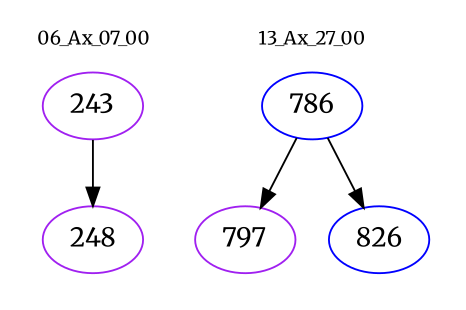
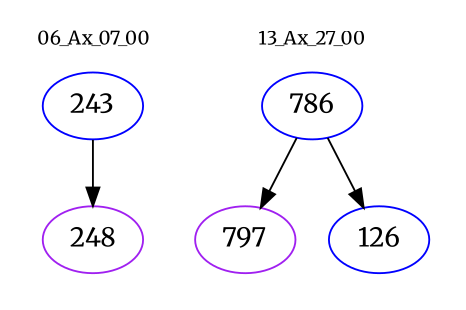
node "243": color purple -> blue
node "826": label "826" -> "126"
